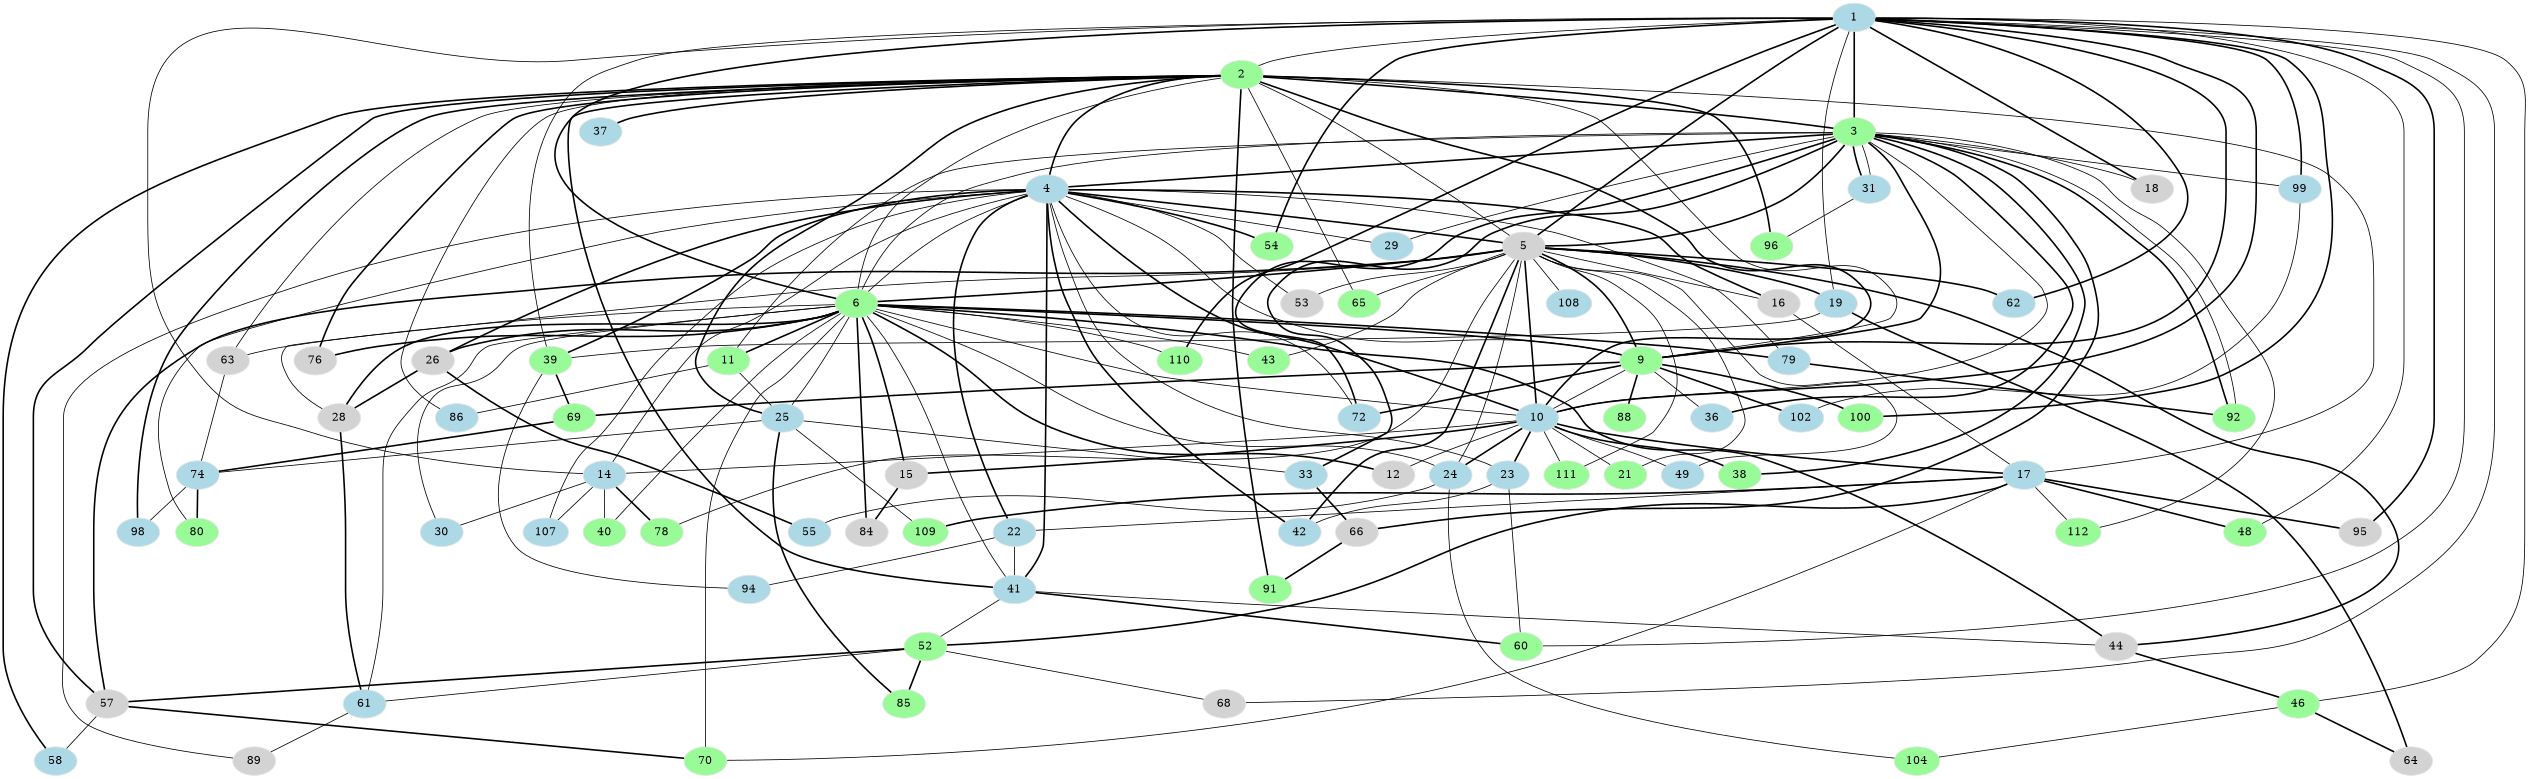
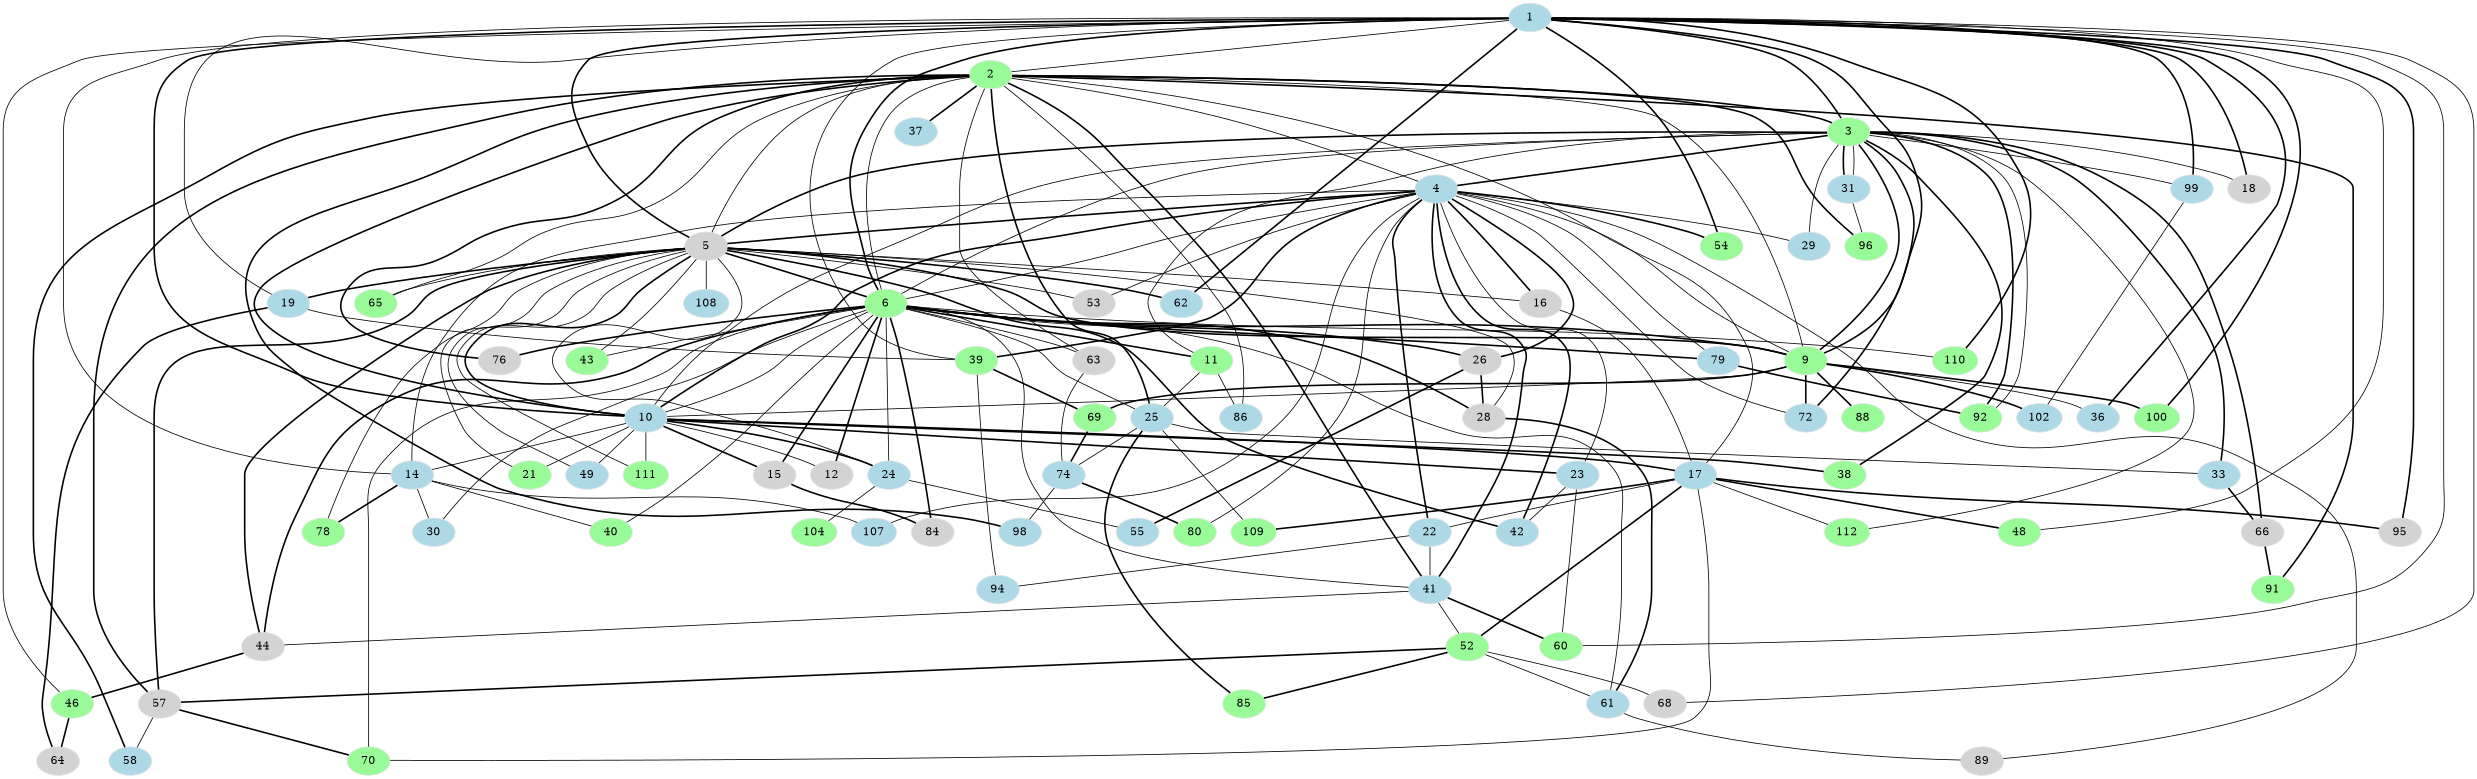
edge "2" -- "4": style bold -> solid
edge "3" -- "36": now "1" -- "36"
edge "46" -- "104": removed
